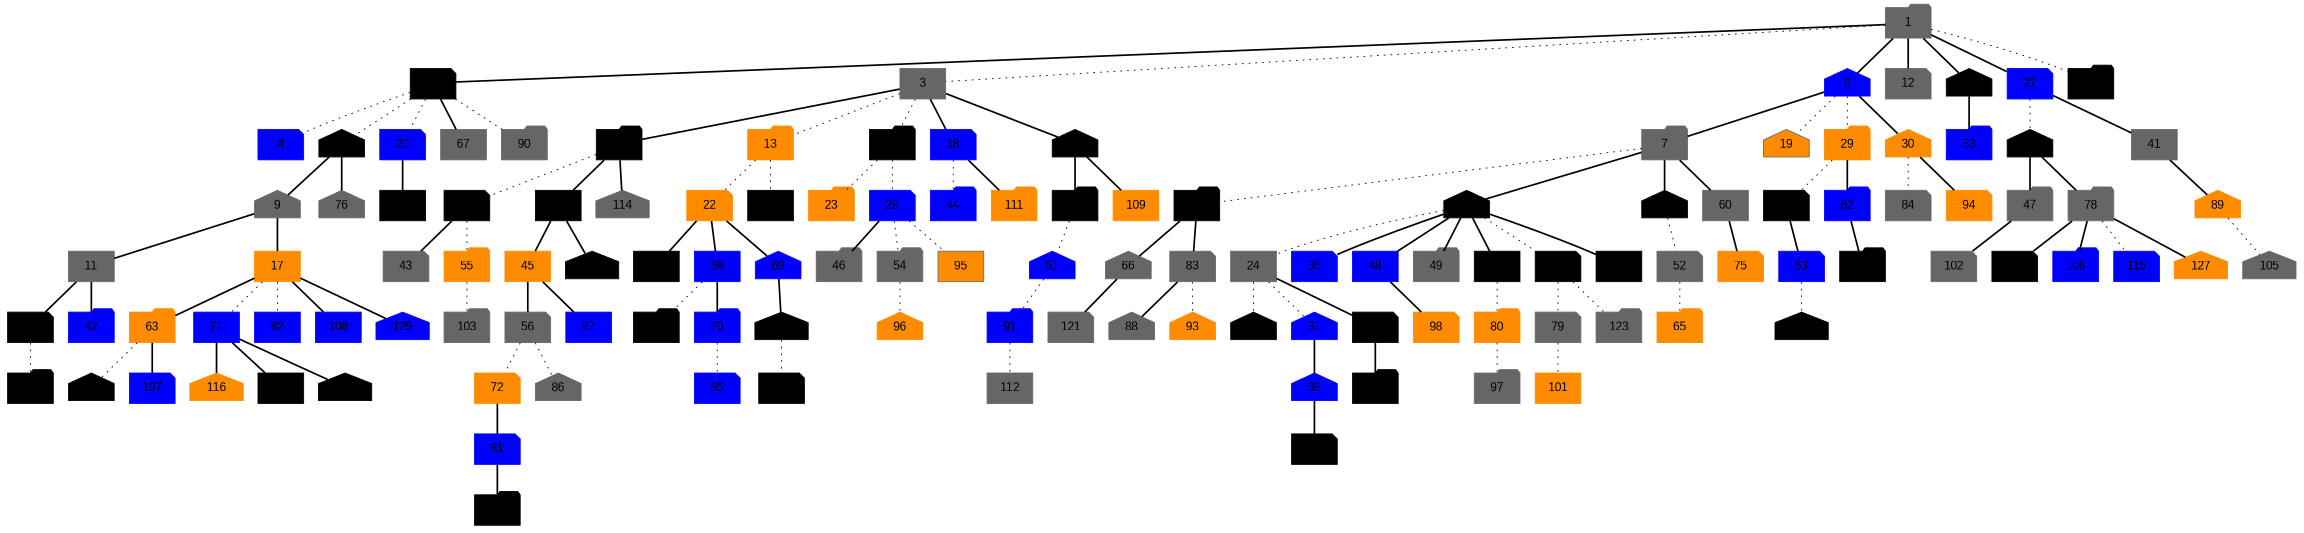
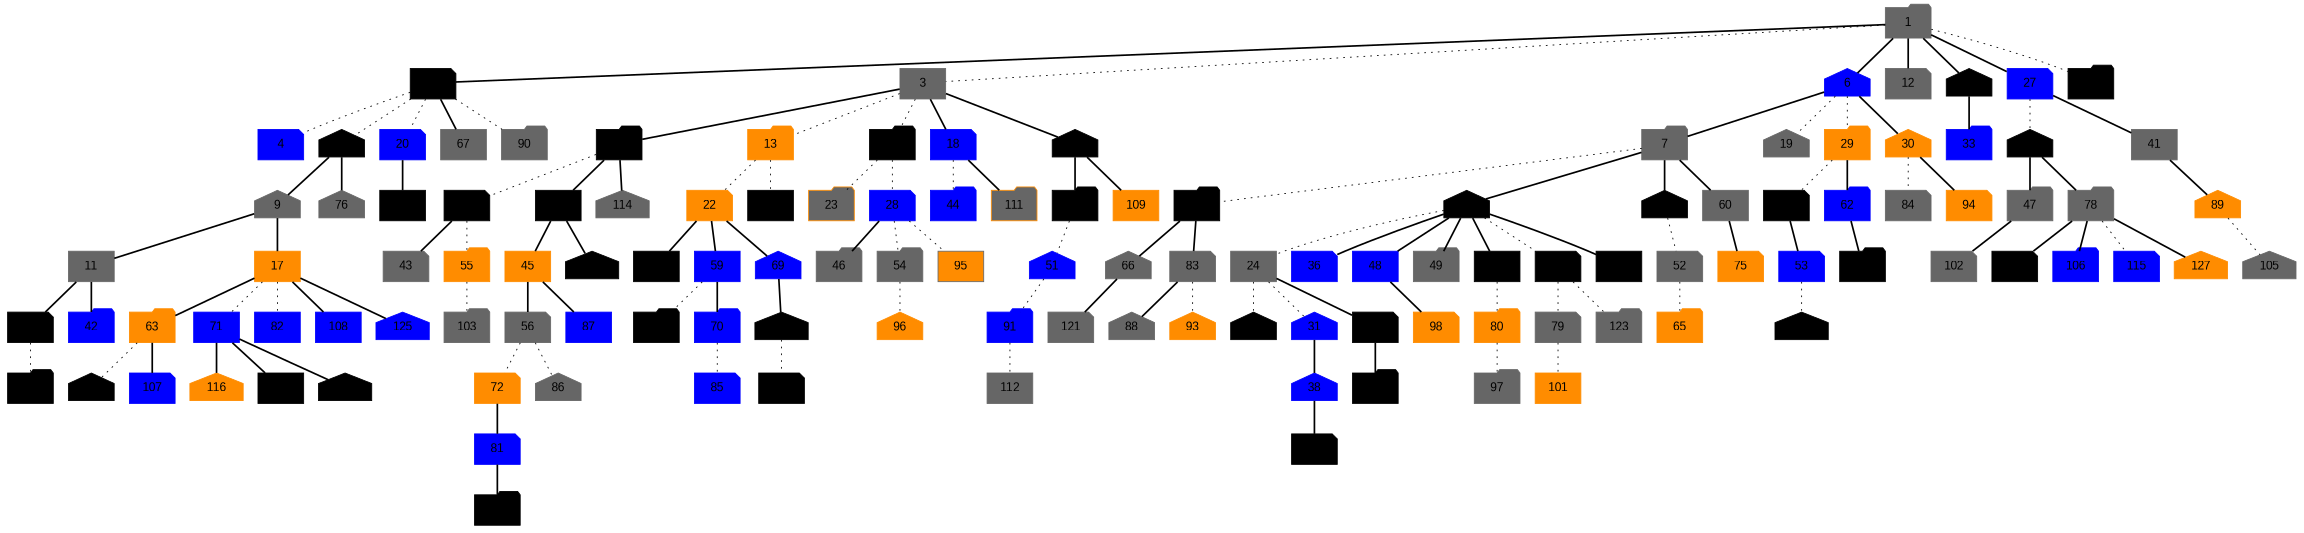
node "19": fillcolor darkorange -> gray40
node "23": fillcolor darkorange -> gray40
node "111": fillcolor darkorange -> gray40
